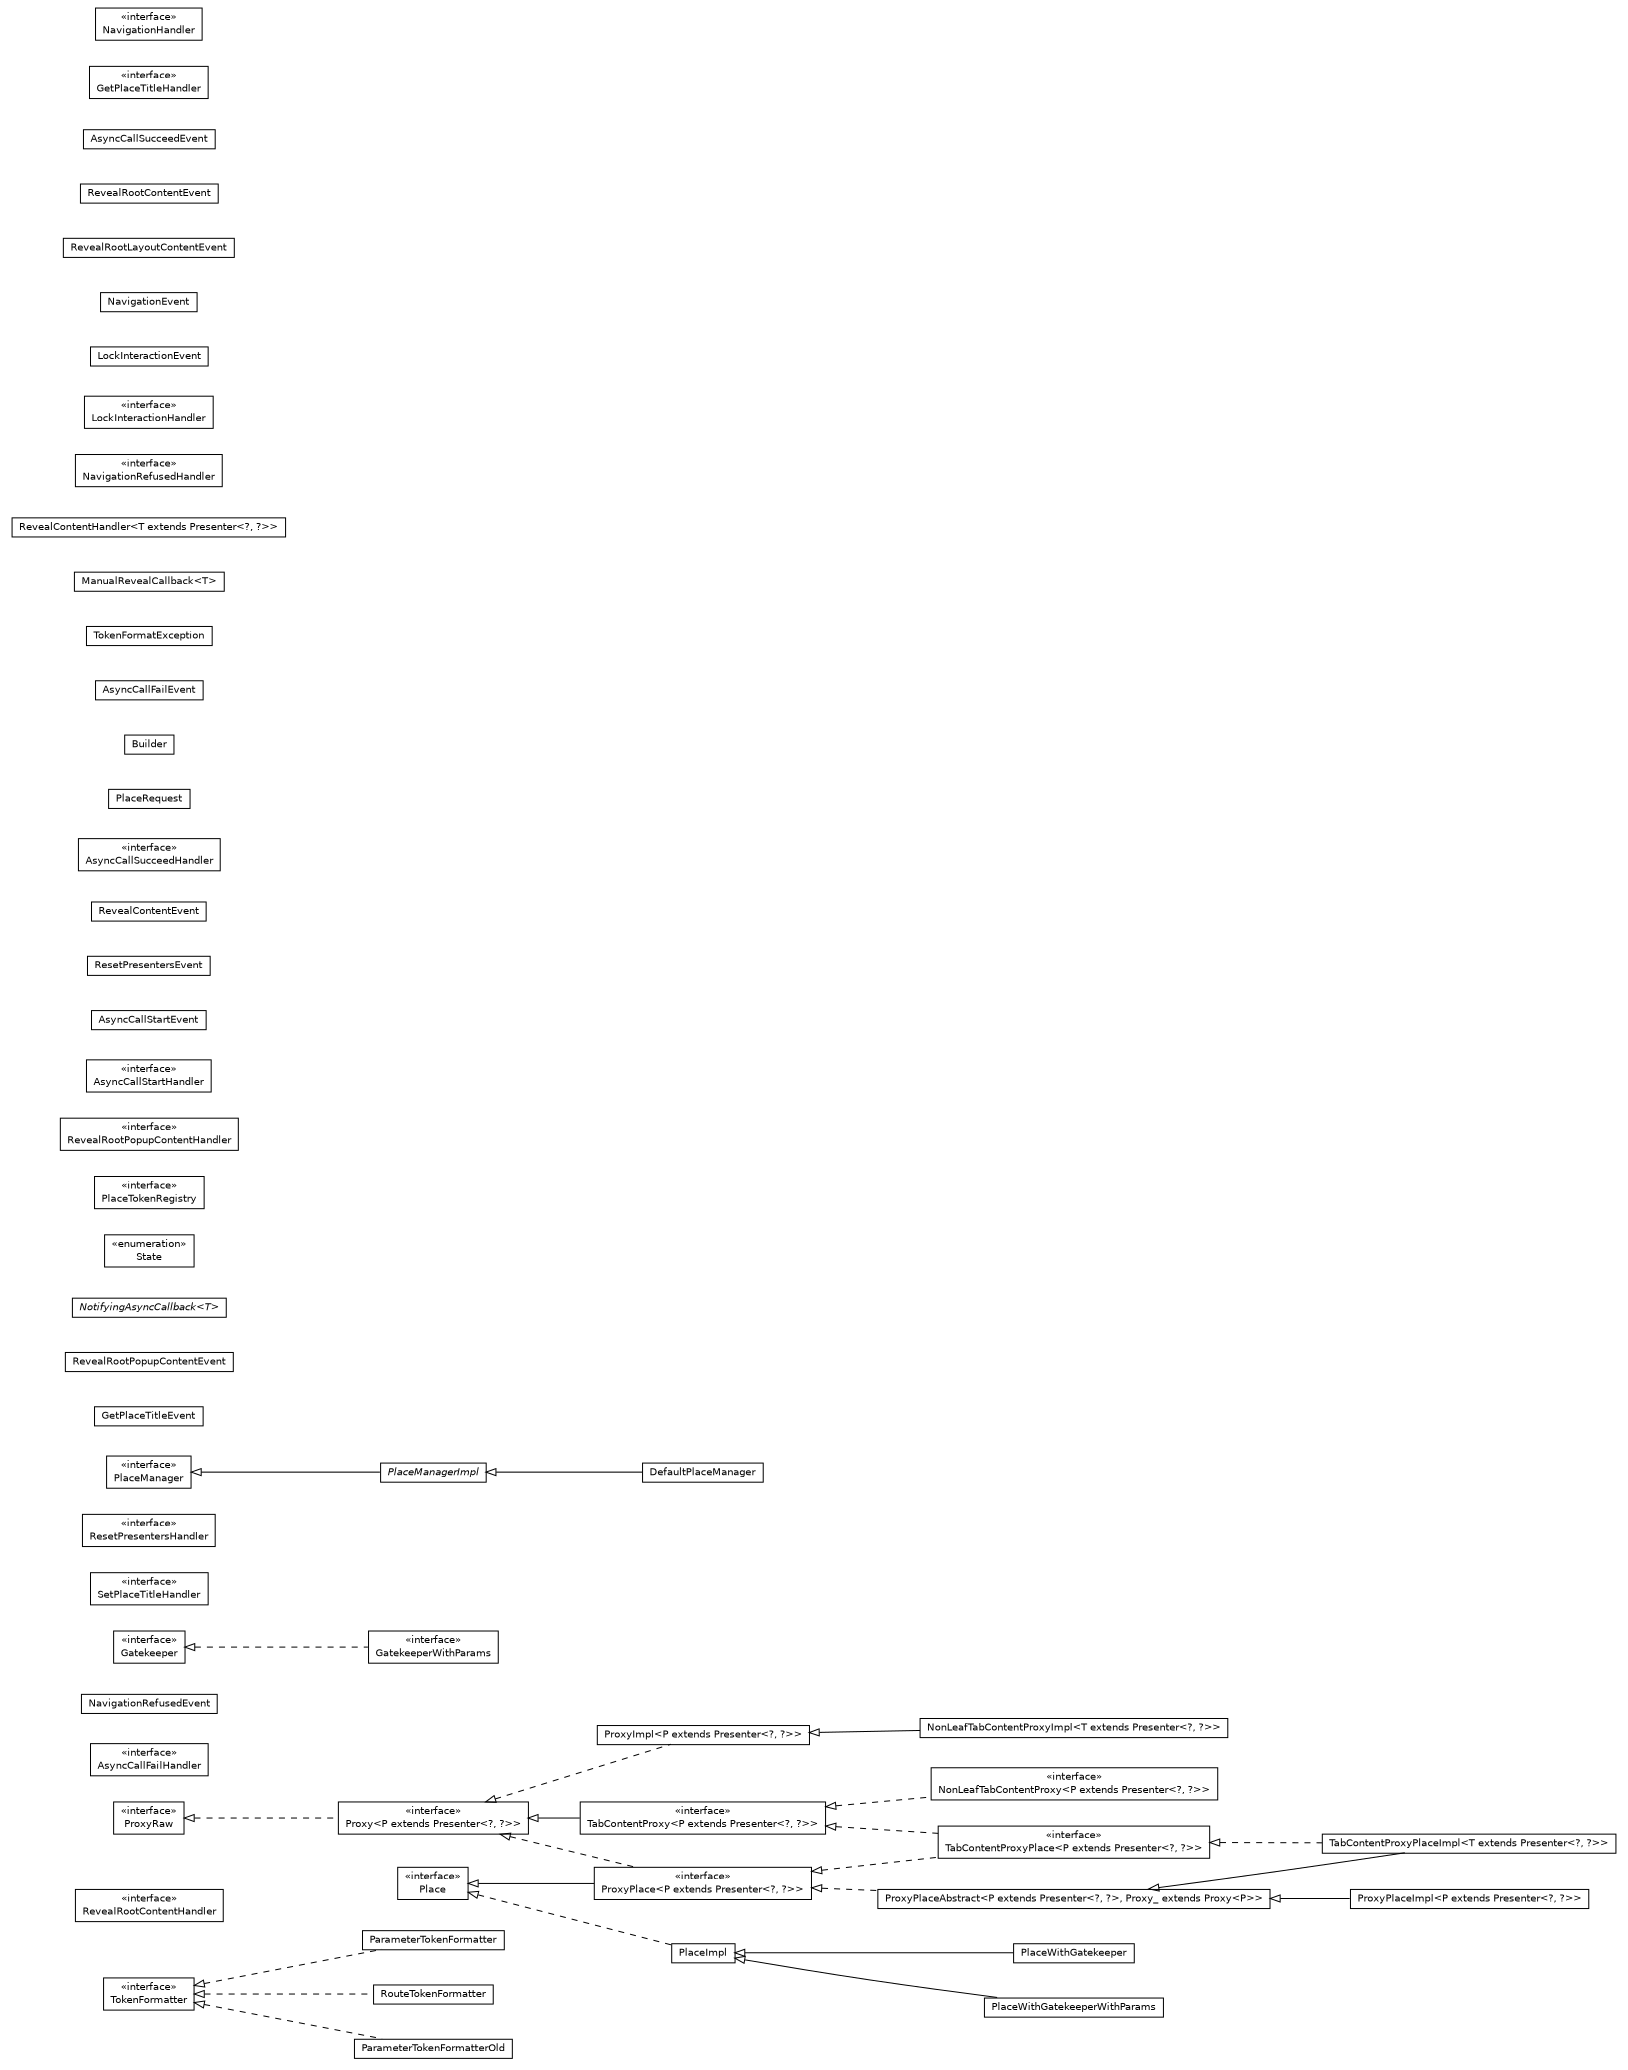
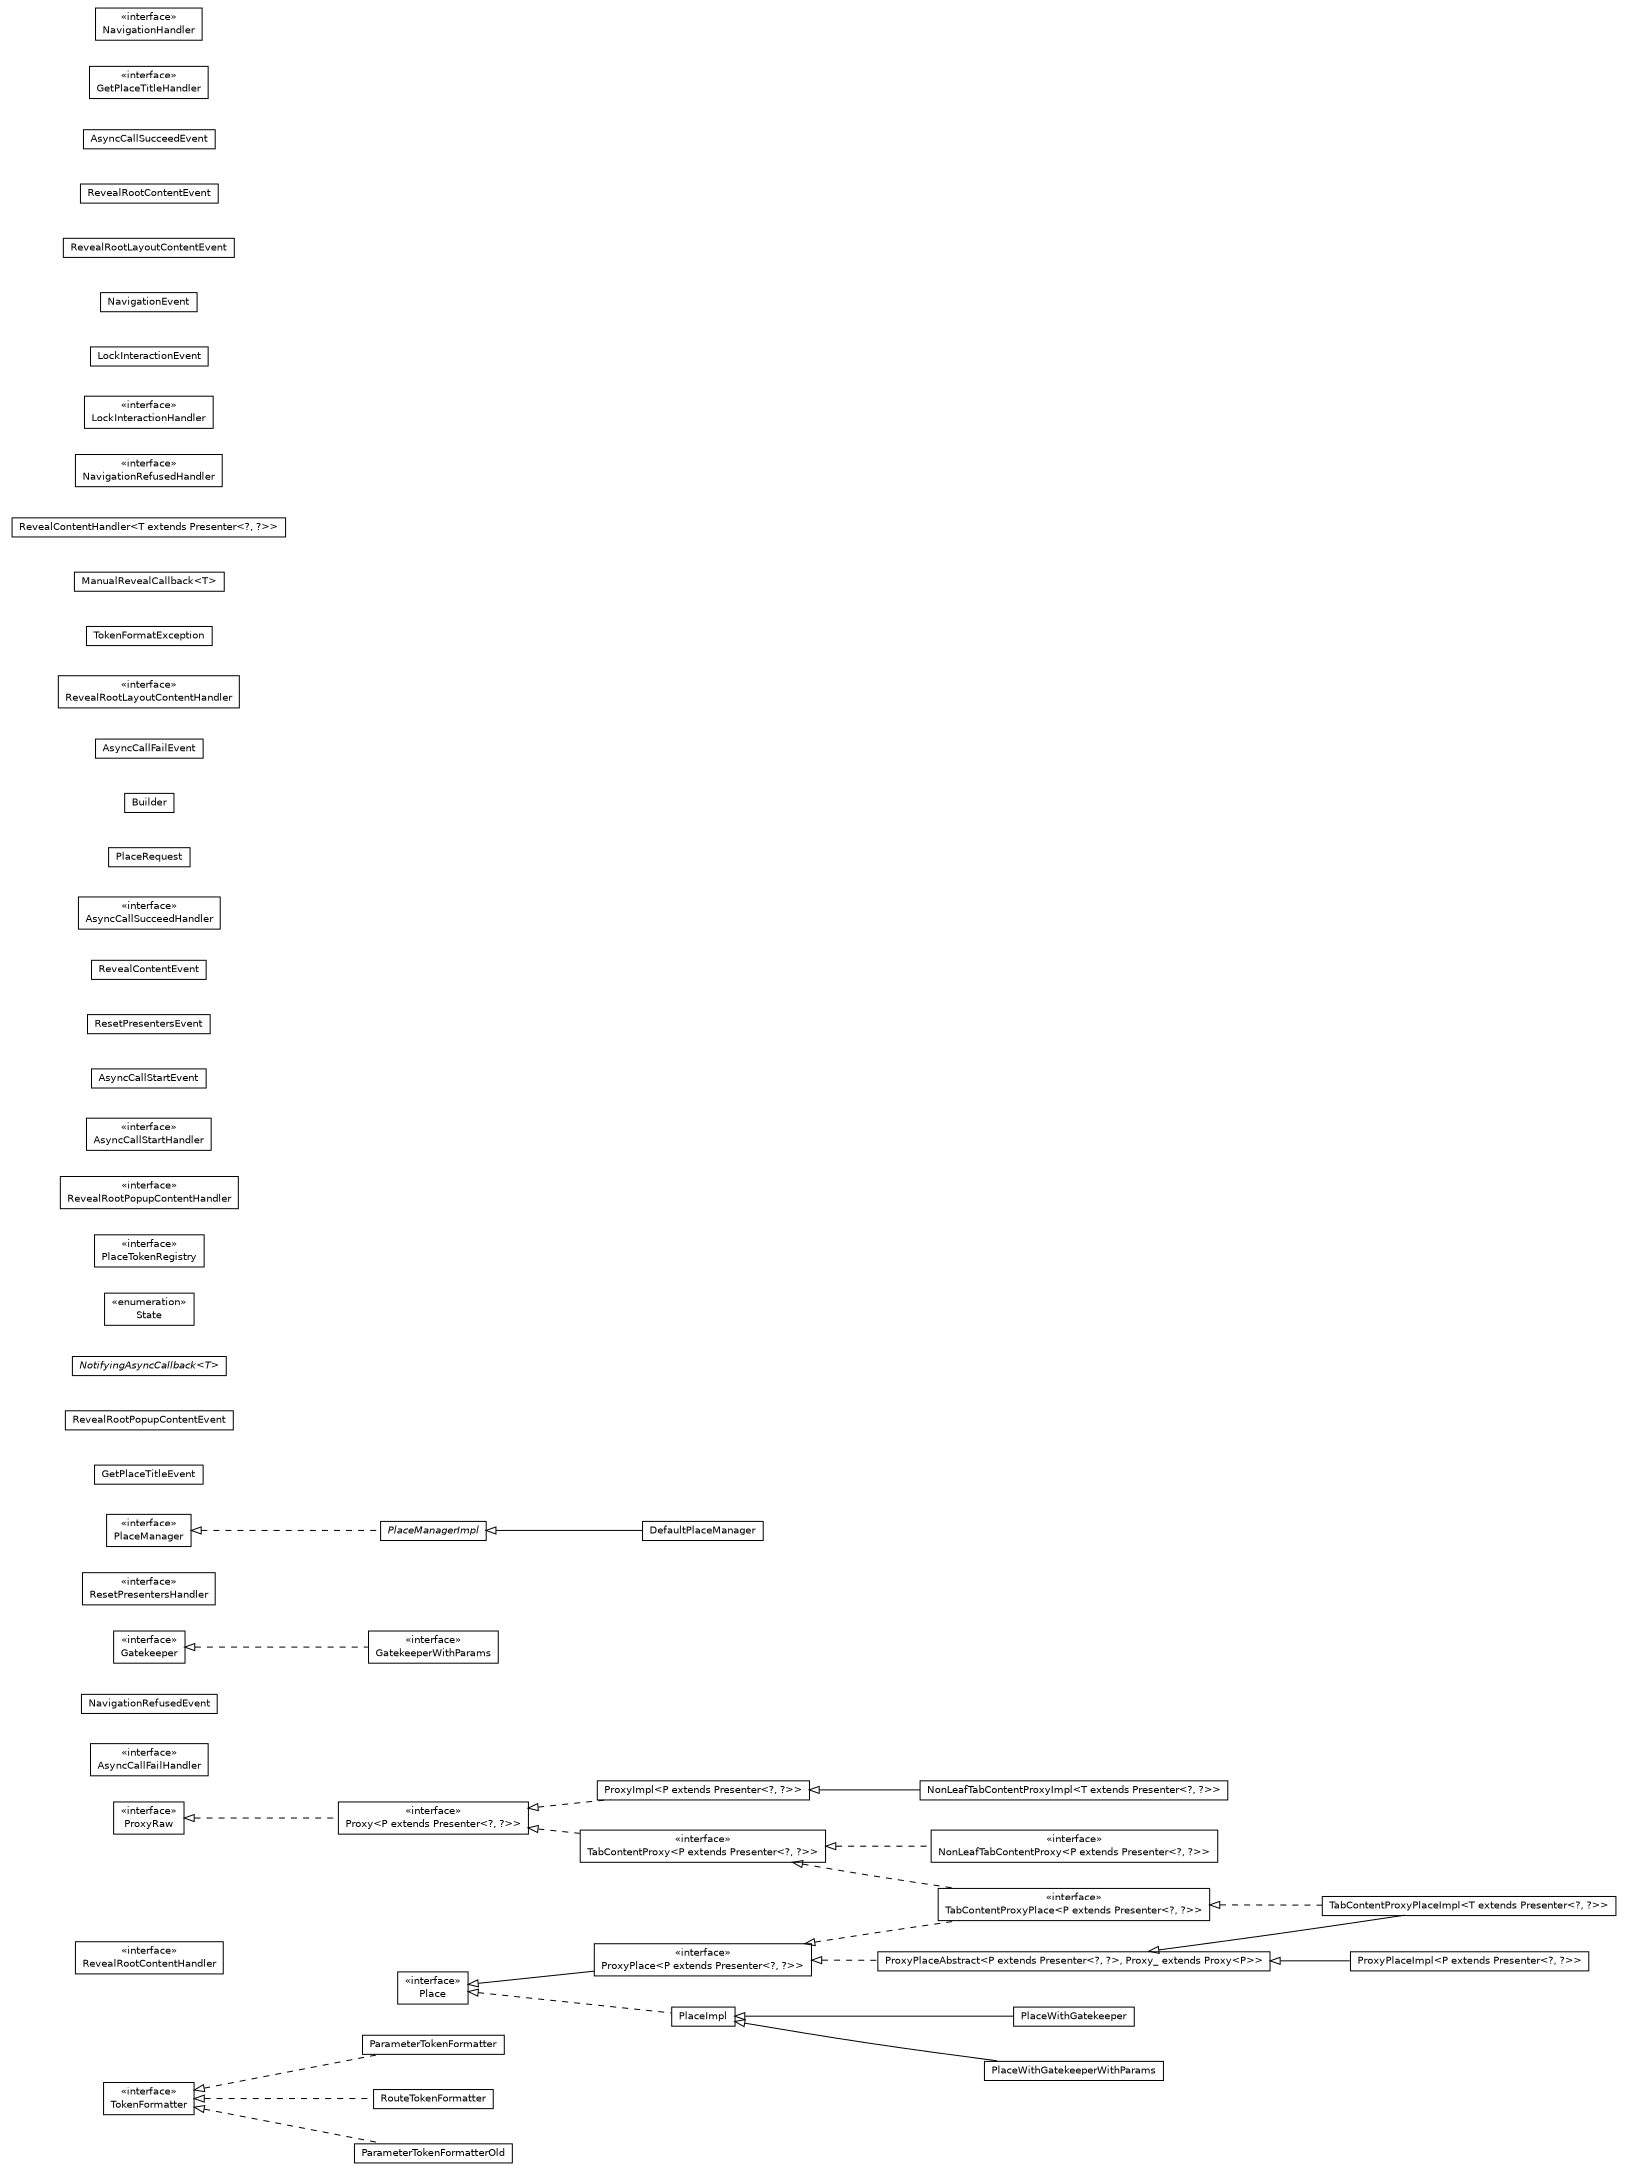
node "RevealRootLayoutContentHandler": added
edge "PlaceManagerImpl" -> "PlaceManager": style solid -> dashed
node "SetPlaceTitleHandler": removed
edge "TabContentProxy<P extends Presenter<?, ?>>" -> "Proxy<P extends Presenter<?, ?>>": style solid -> dashed
edge "ProxyPlace<P extends Presenter<?, ?>>" -> "Proxy<P extends Presenter<?, ?>>": removed
